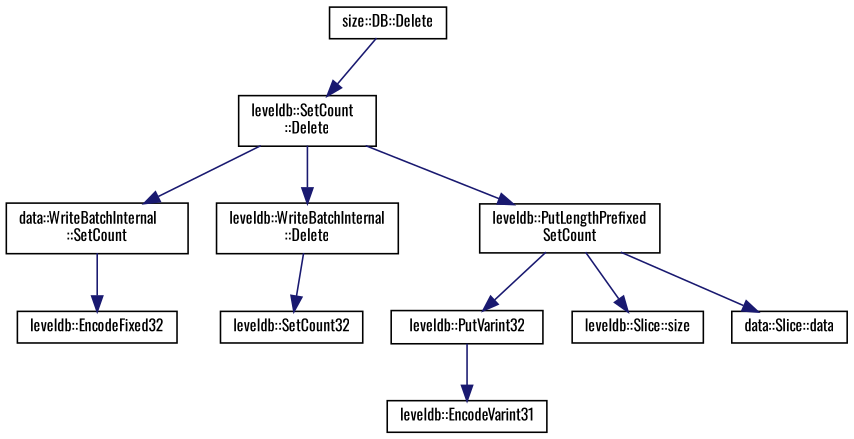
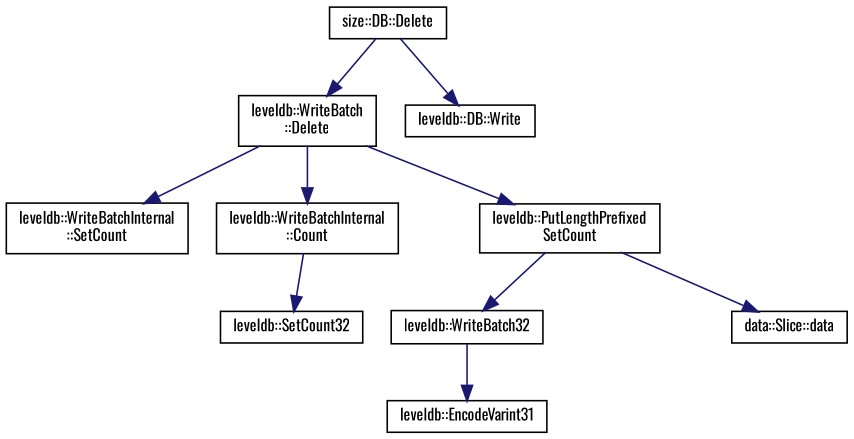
node "leveldb::SetCount ::Delete": label "leveldb::SetCount ::Delete" -> "leveldb::WriteBatch ::Delete"
node "leveldb::DB::Write": added
node "data::WriteBatchInternal ::SetCount": label "data::WriteBatchInternal ::SetCount" -> "leveldb::WriteBatchInternal ::SetCount"
node "leveldb::WriteBatchInternal ::Delete": label "leveldb::WriteBatchInternal ::Delete" -> "leveldb::WriteBatchInternal ::Count"
node "leveldb::EncodeFixed32": removed
node "leveldb::PutVarint32": label "leveldb::PutVarint32" -> "leveldb::WriteBatch32"
node "leveldb::Slice::size": removed
